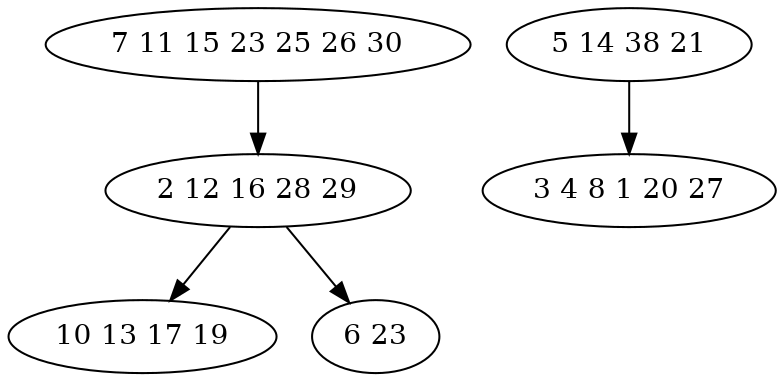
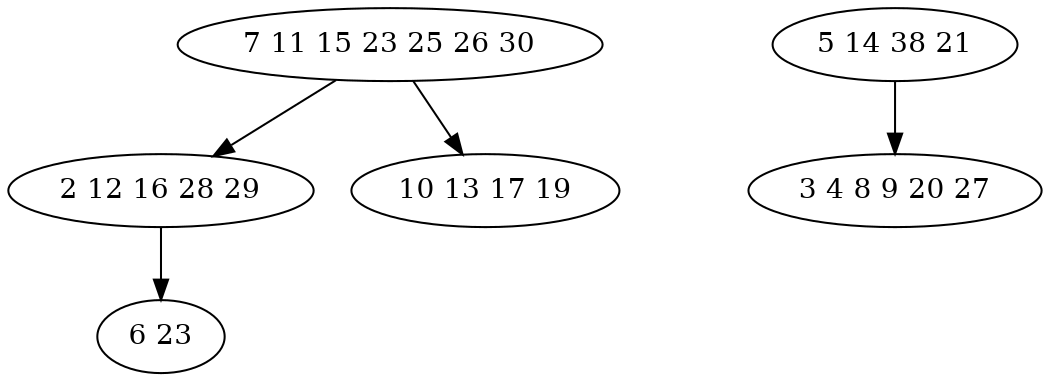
node "3 4 8 1 20 27": label "3 4 8 1 20 27" -> "3 4 8 9 20 27"
edge "2 12 16 28 29" -> "10 13 17 19": now "7 11 15 23 25 26 30" -> "10 13 17 19"
